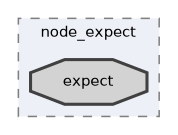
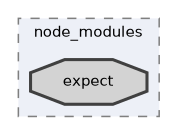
cluster "node_expect": label "node_expect" -> "node_modules"
